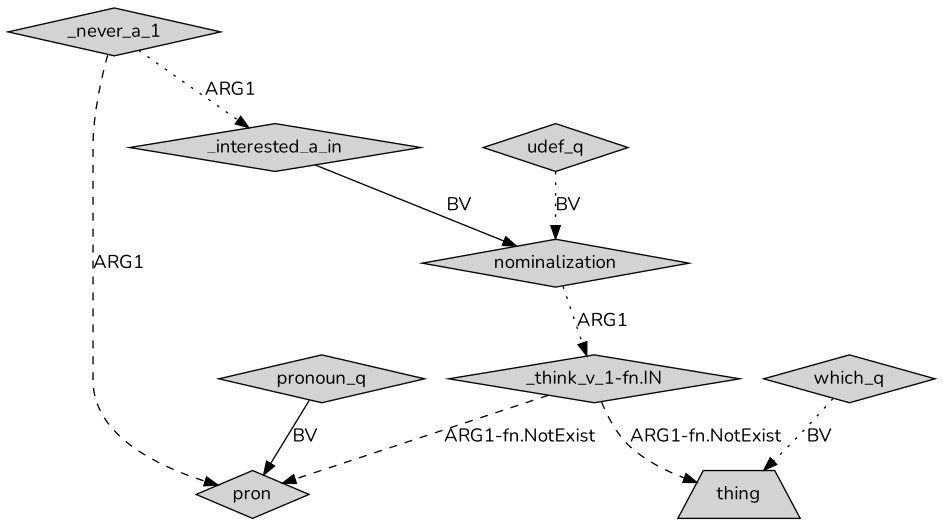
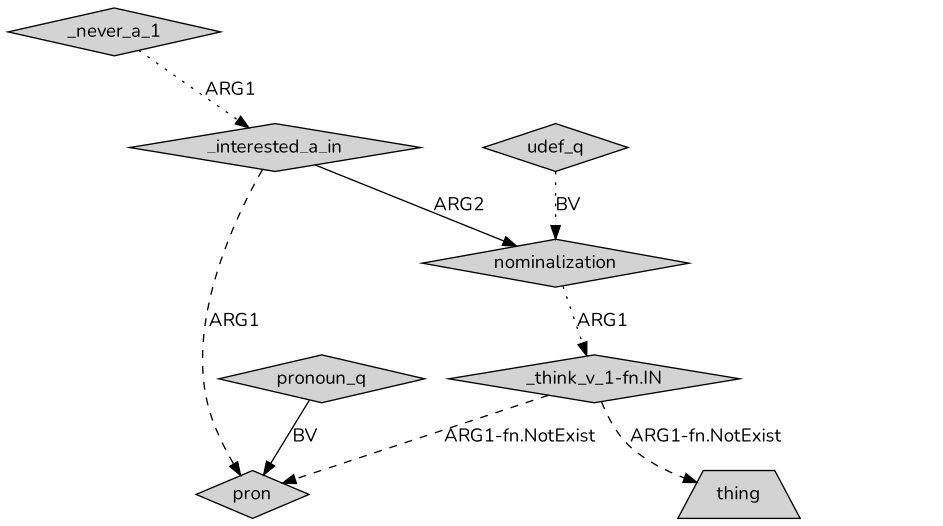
edge "_interested_a_in" -> "nominalization": label "BV" -> "ARG2"
edge "_never_a_1" -> "pron": now "_interested_a_in" -> "pron"
node "which_q": removed
